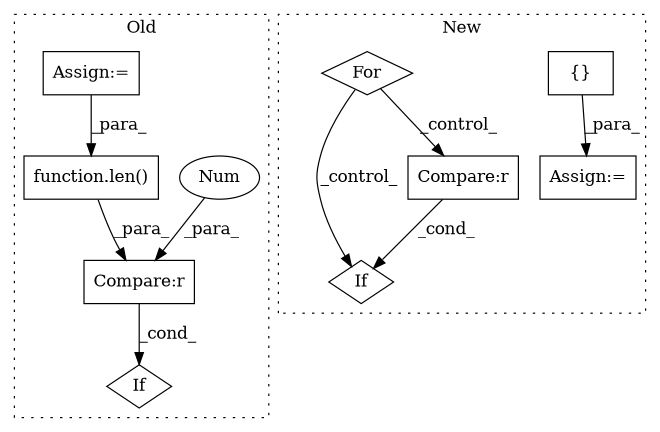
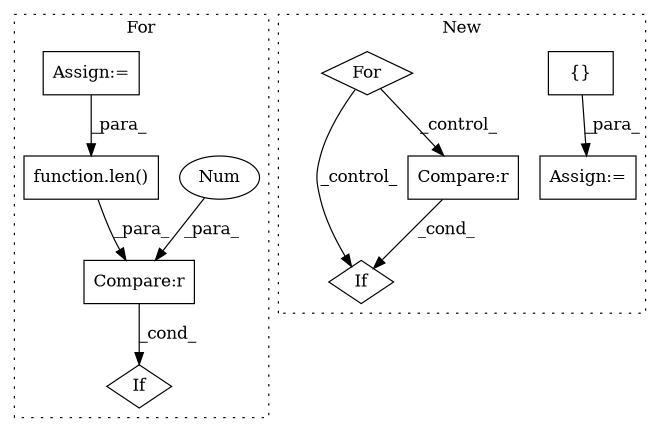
cluster "Old": label "Old" -> "For"
